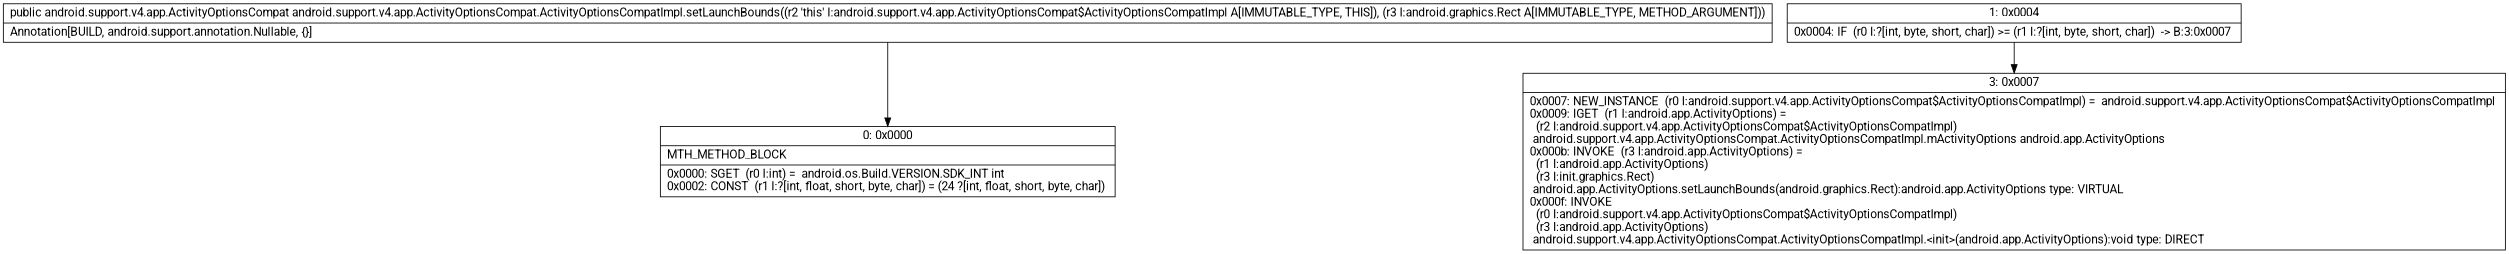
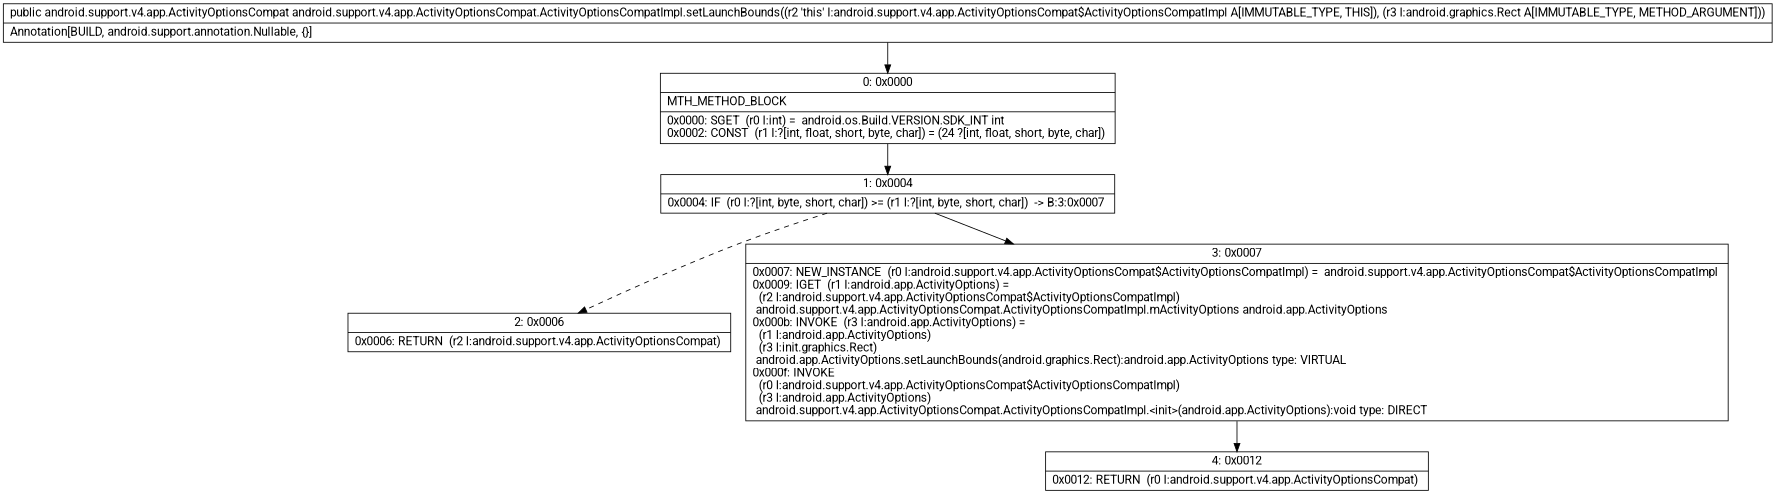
edge "0: 0x0000" -> "1: 0x0004": added
node "2: 0x0006": added
node "4: 0x0012": added
